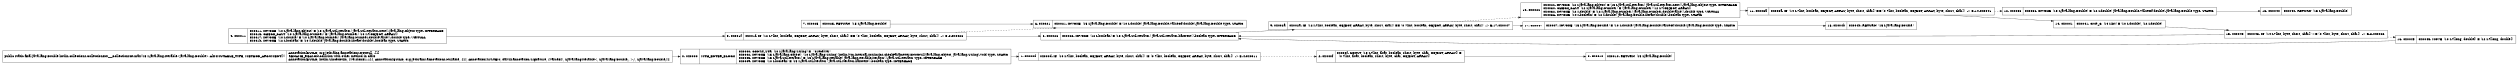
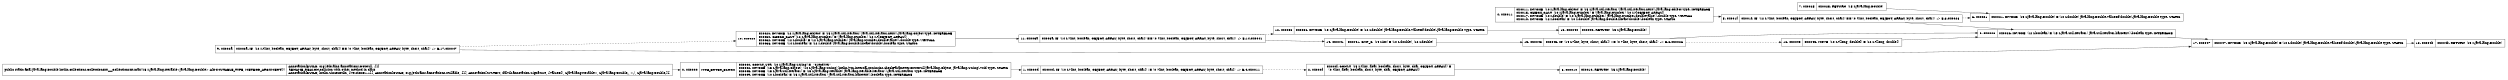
edge "8: 0x0026" -> "9: 0x002a": now "8: 0x0026" -> "17: 0x0047"
